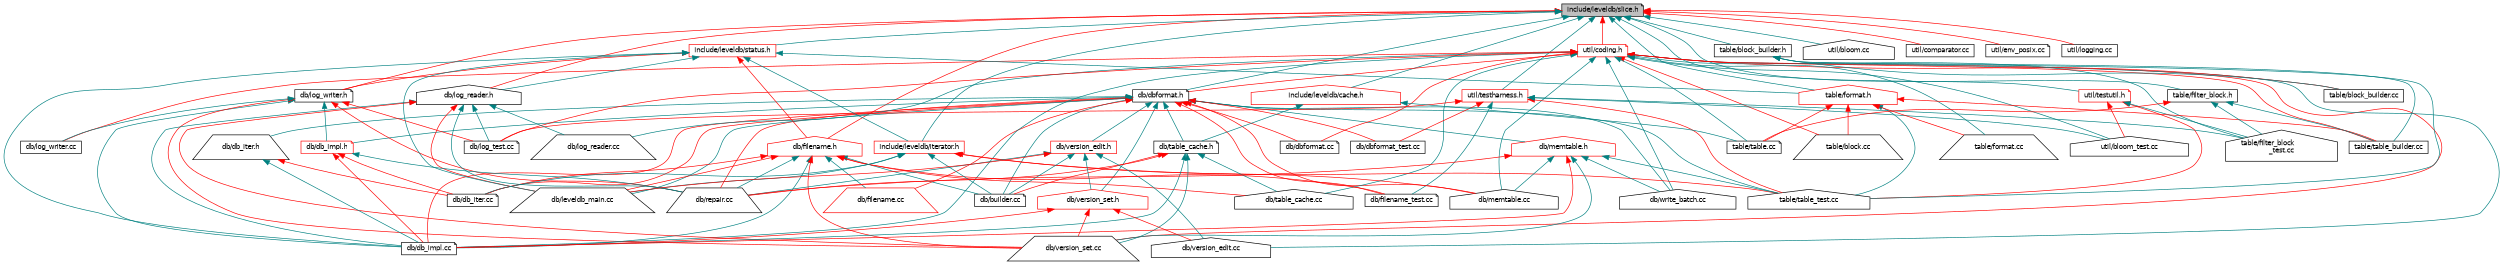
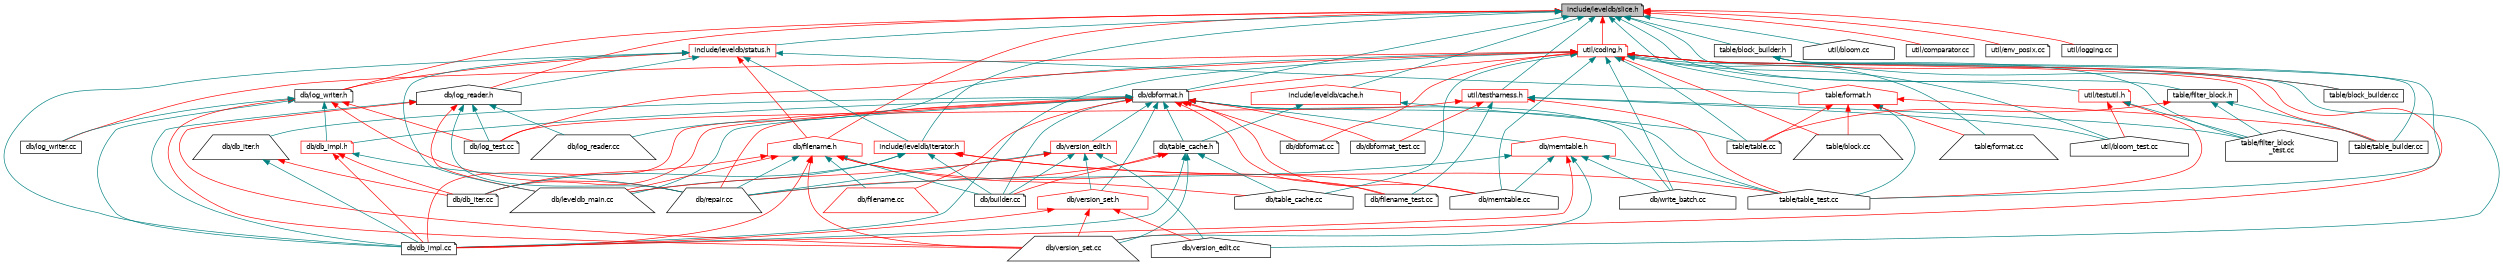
edge "db/repair.cc" -> "db/memtable.h": color red -> teal
edge "db/db_impl.cc" -> "db/filename.h": color teal -> red
